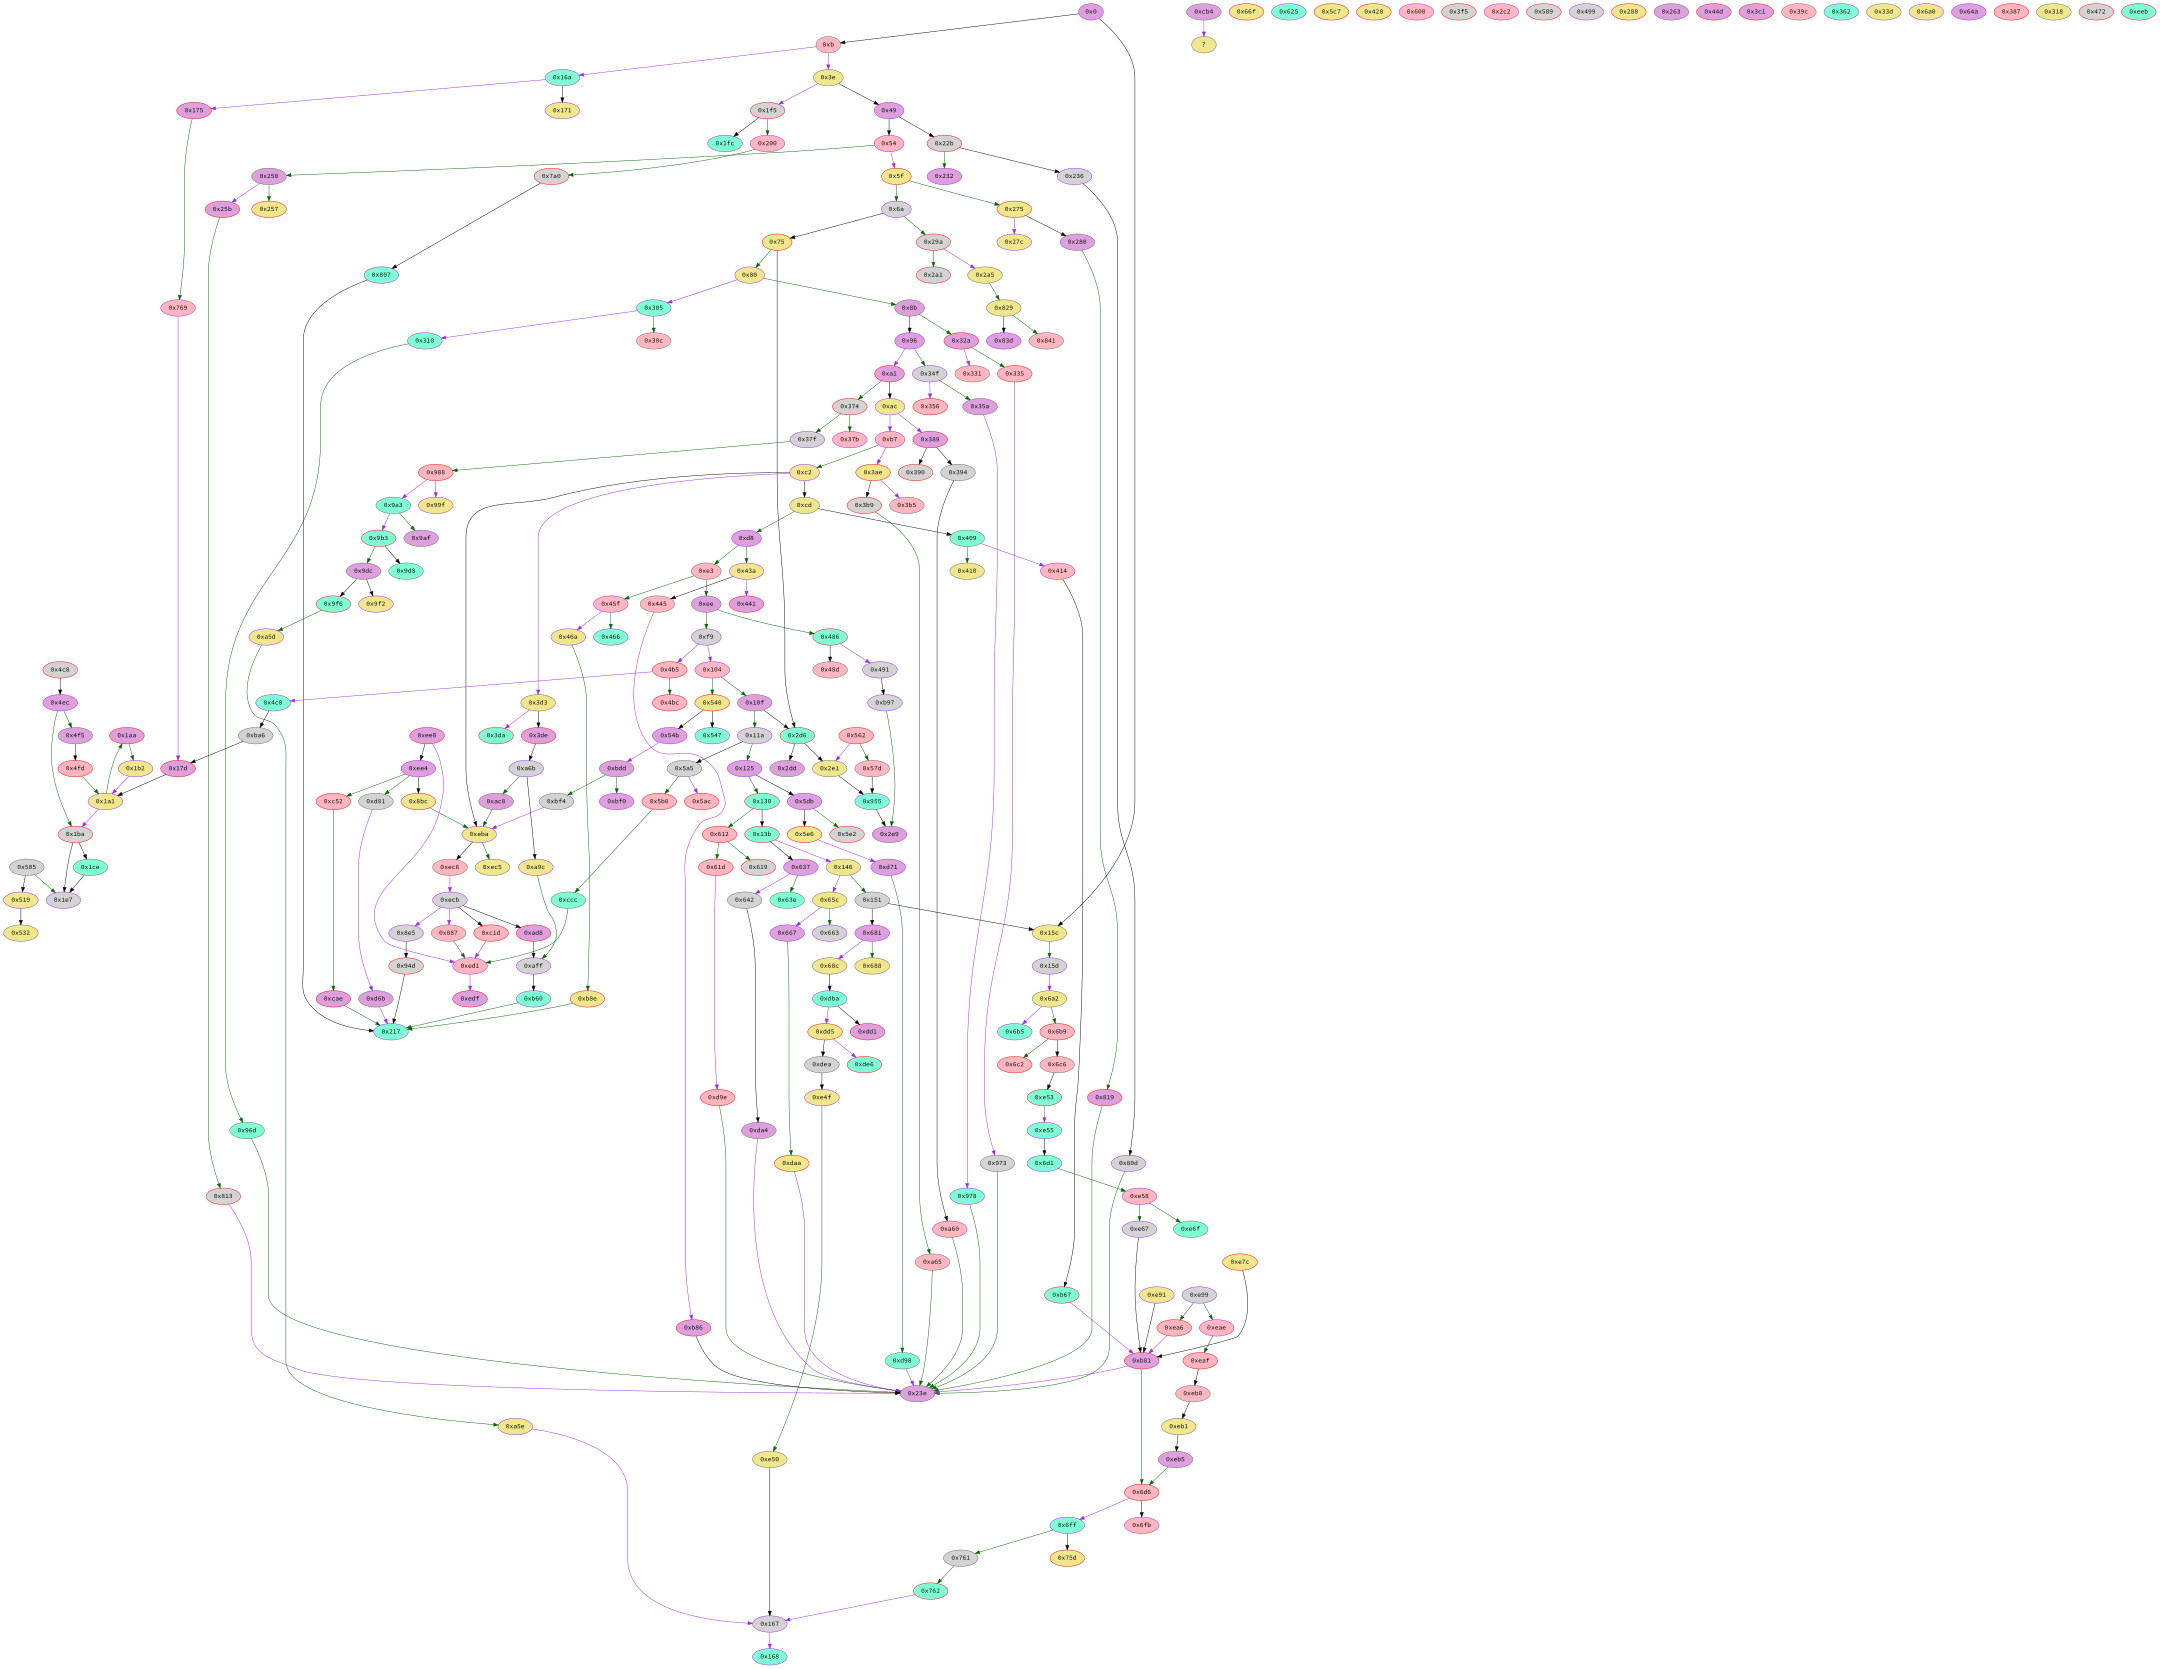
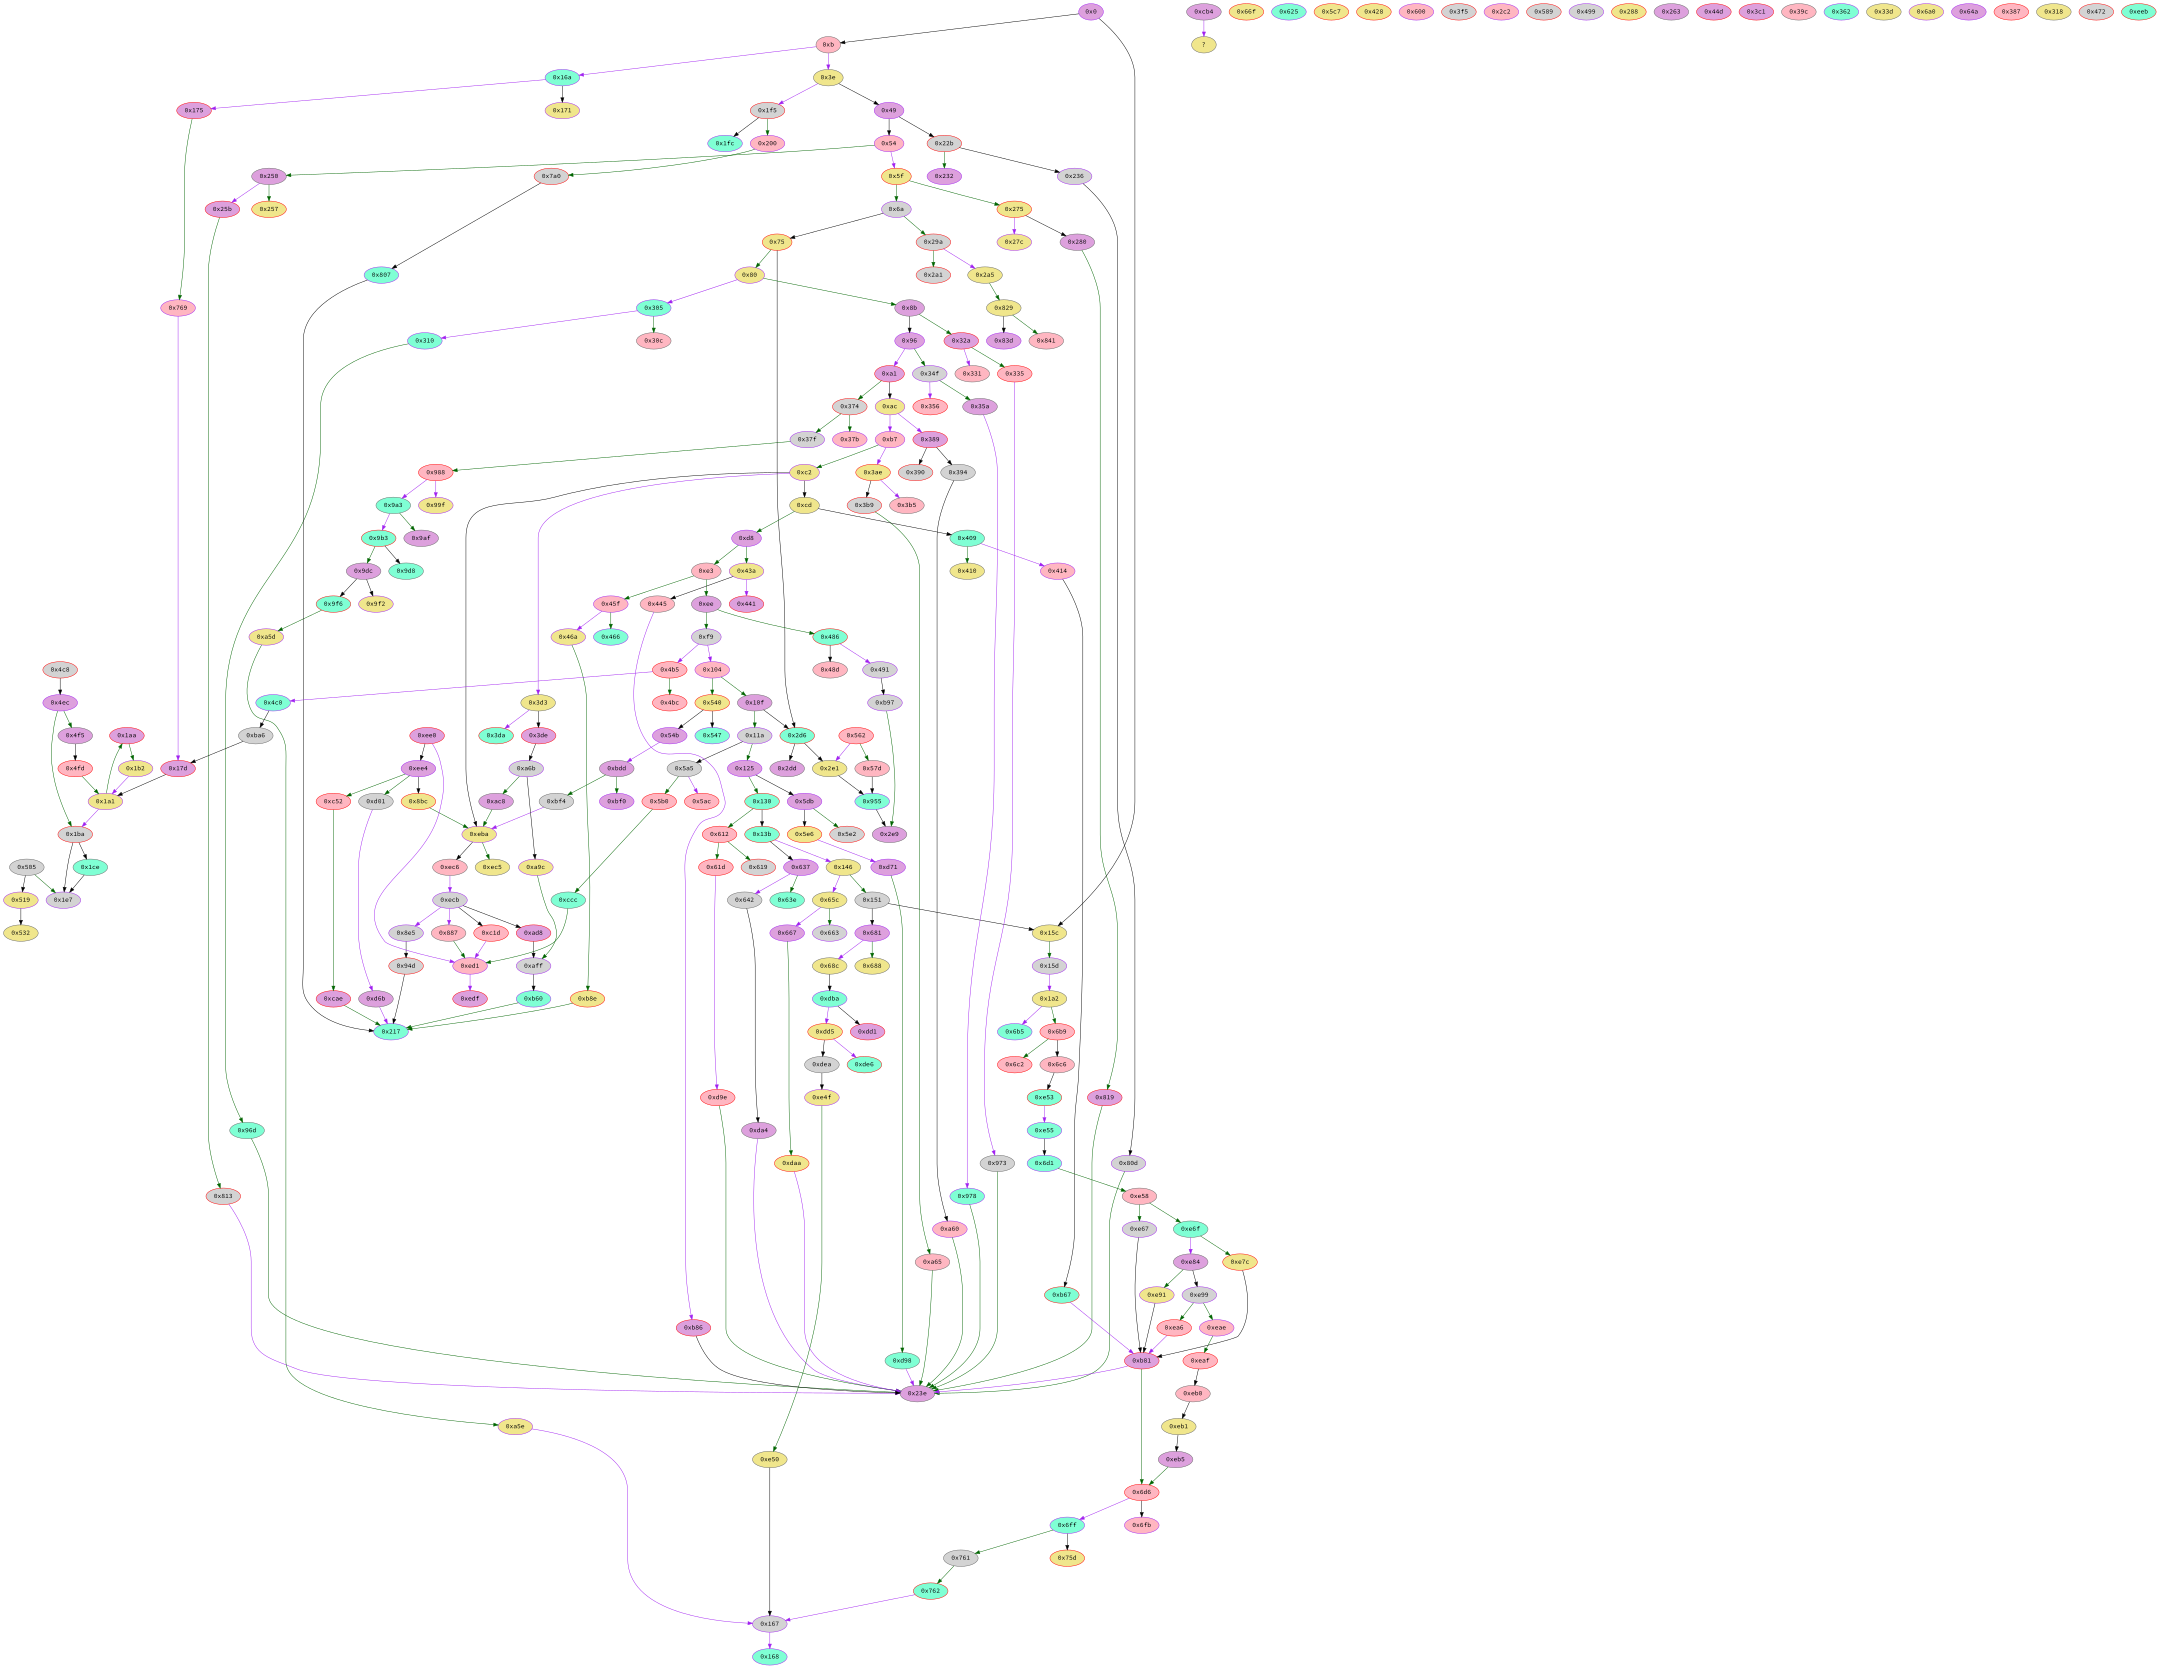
node "0x6a2": label "0x6a2" -> "0x1a2"
node "0xe58": color purple -> gray40
edge "0xe6f" -> "0xe7c": added
node "0xe84": added
